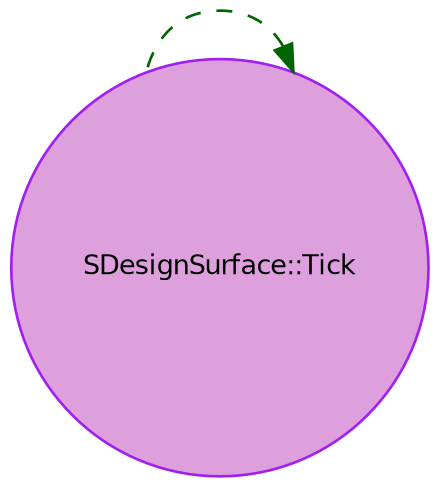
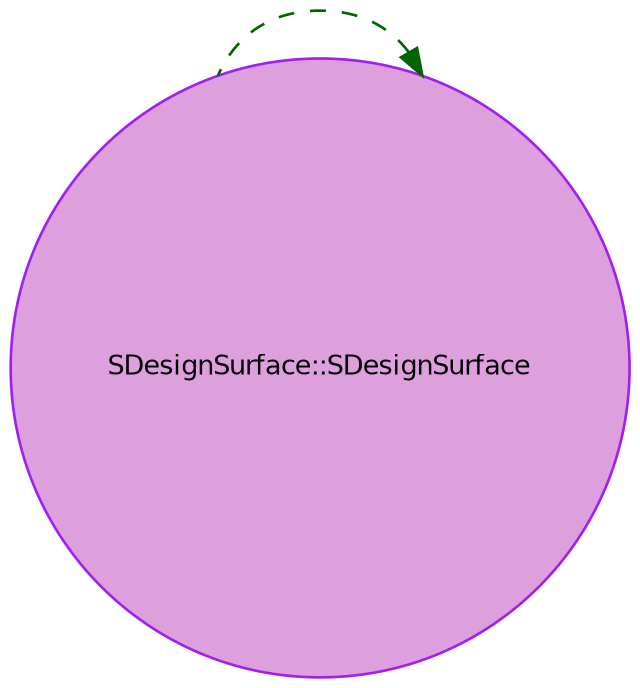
node "SDesignSurface::Tick": label "SDesignSurface::Tick" -> "SDesignSurface::SDesignSurface"
